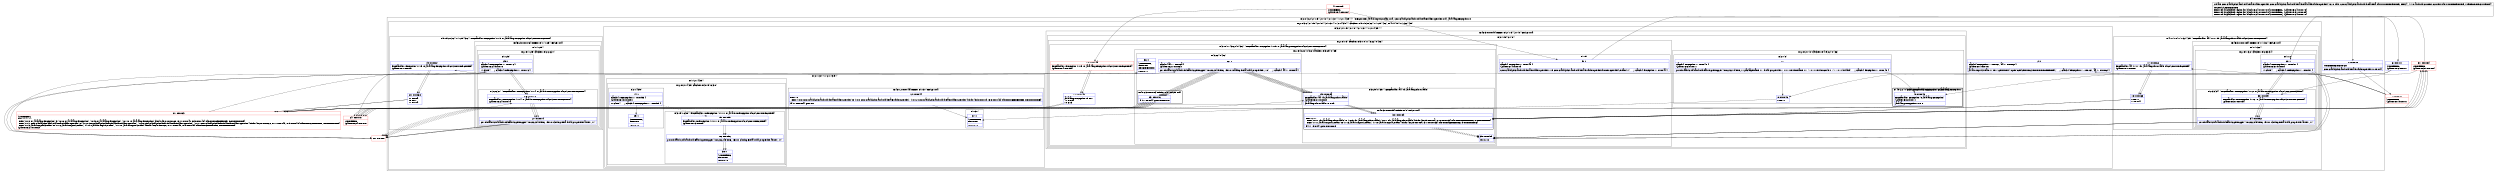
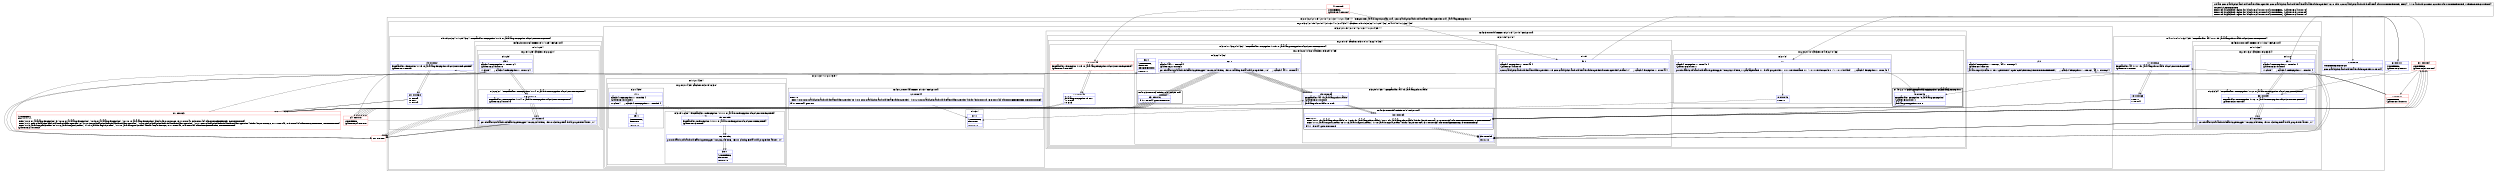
edge "6: 0x0011" -> "8: 0x0046": now "6: 0x0011" -> "7: ?"
edge "0: 0x0000" -> "1: 0x0001": now "31: 0x008d" -> "1: 0x0001"
edge "24: 0x0078" -> "26: 0x007c": now "24: 0x0078" -> "27: 0x007d"
